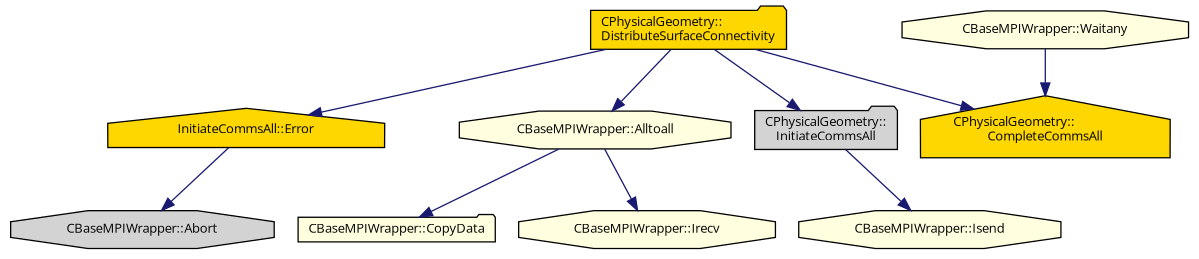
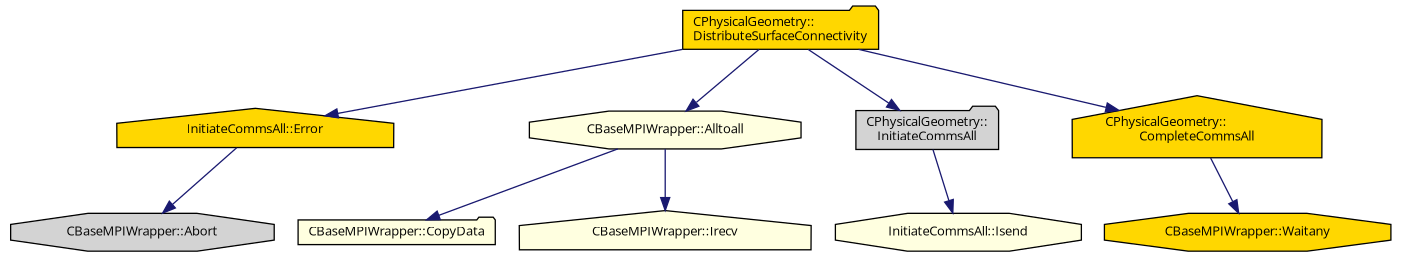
node "CBaseMPIWrapper::Waitany": fillcolor lightyellow -> gold
edge "CBaseMPIWrapper::Waitany" -> "CPhysicalGeometry:: CompleteCommsAll": reversed
node "CBaseMPIWrapper::Irecv": shape octagon -> house
node "CBaseMPIWrapper::Isend": label "CBaseMPIWrapper::Isend" -> "InitiateCommsAll::Isend"
